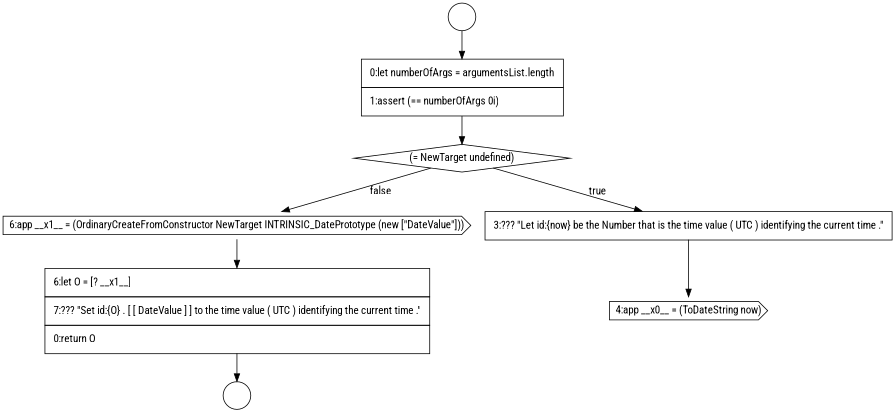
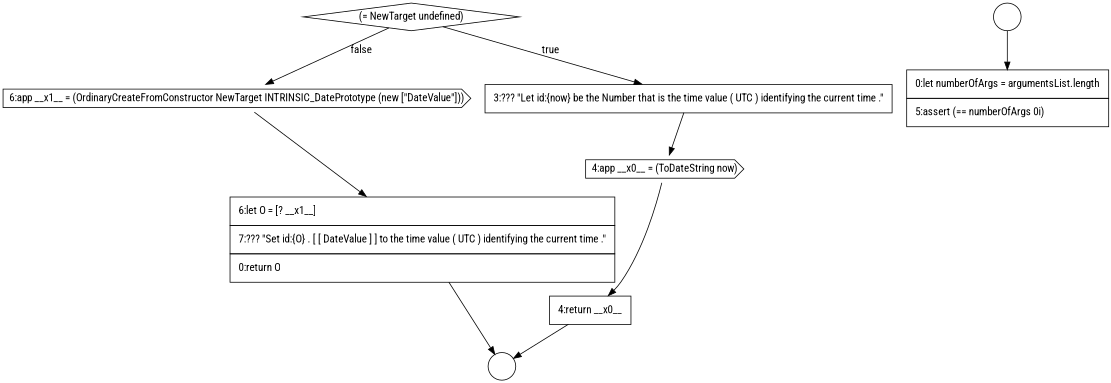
node "0:let numberOfArgs = argumentsList.length": text "1:assert (== numberOfArgs 0i)" -> "5:assert (== numberOfArgs 0i)"
edge "0:let numberOfArgs = argumentsList.length" -> "(= NewTarget undefined)": removed
node "4:return __x0__": added
